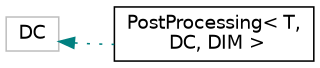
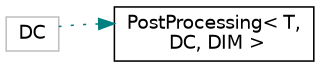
edge "PostProcessing< T, DC, DIM >" -> "DC": reversed
